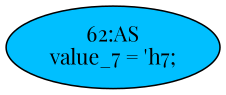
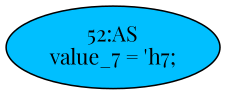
node "62:AS value_7 = 'h7;": label "62:AS value_7 = 'h7;" -> "52:AS value_7 = 'h7;"
